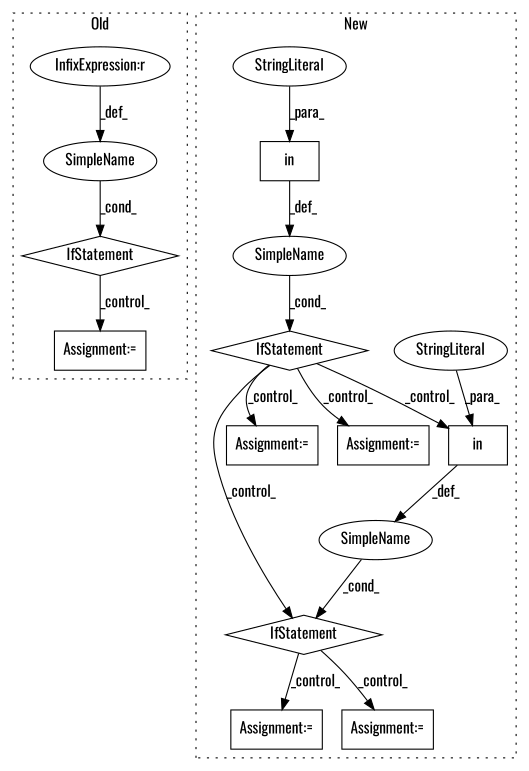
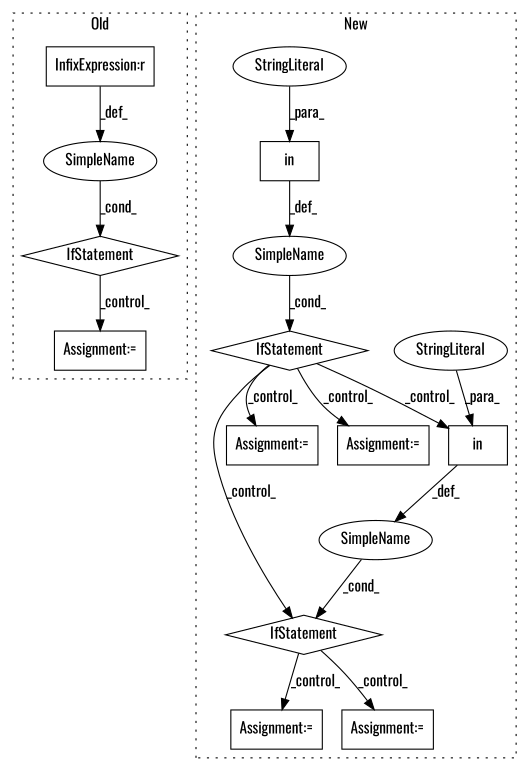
node "InfixExpression:r": shape ellipse -> box
